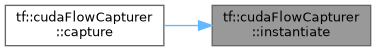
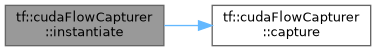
edge "tf::cudaFlowCapturer ::capture" -> "tf::cudaFlowCapturer ::instantiate": reversed
